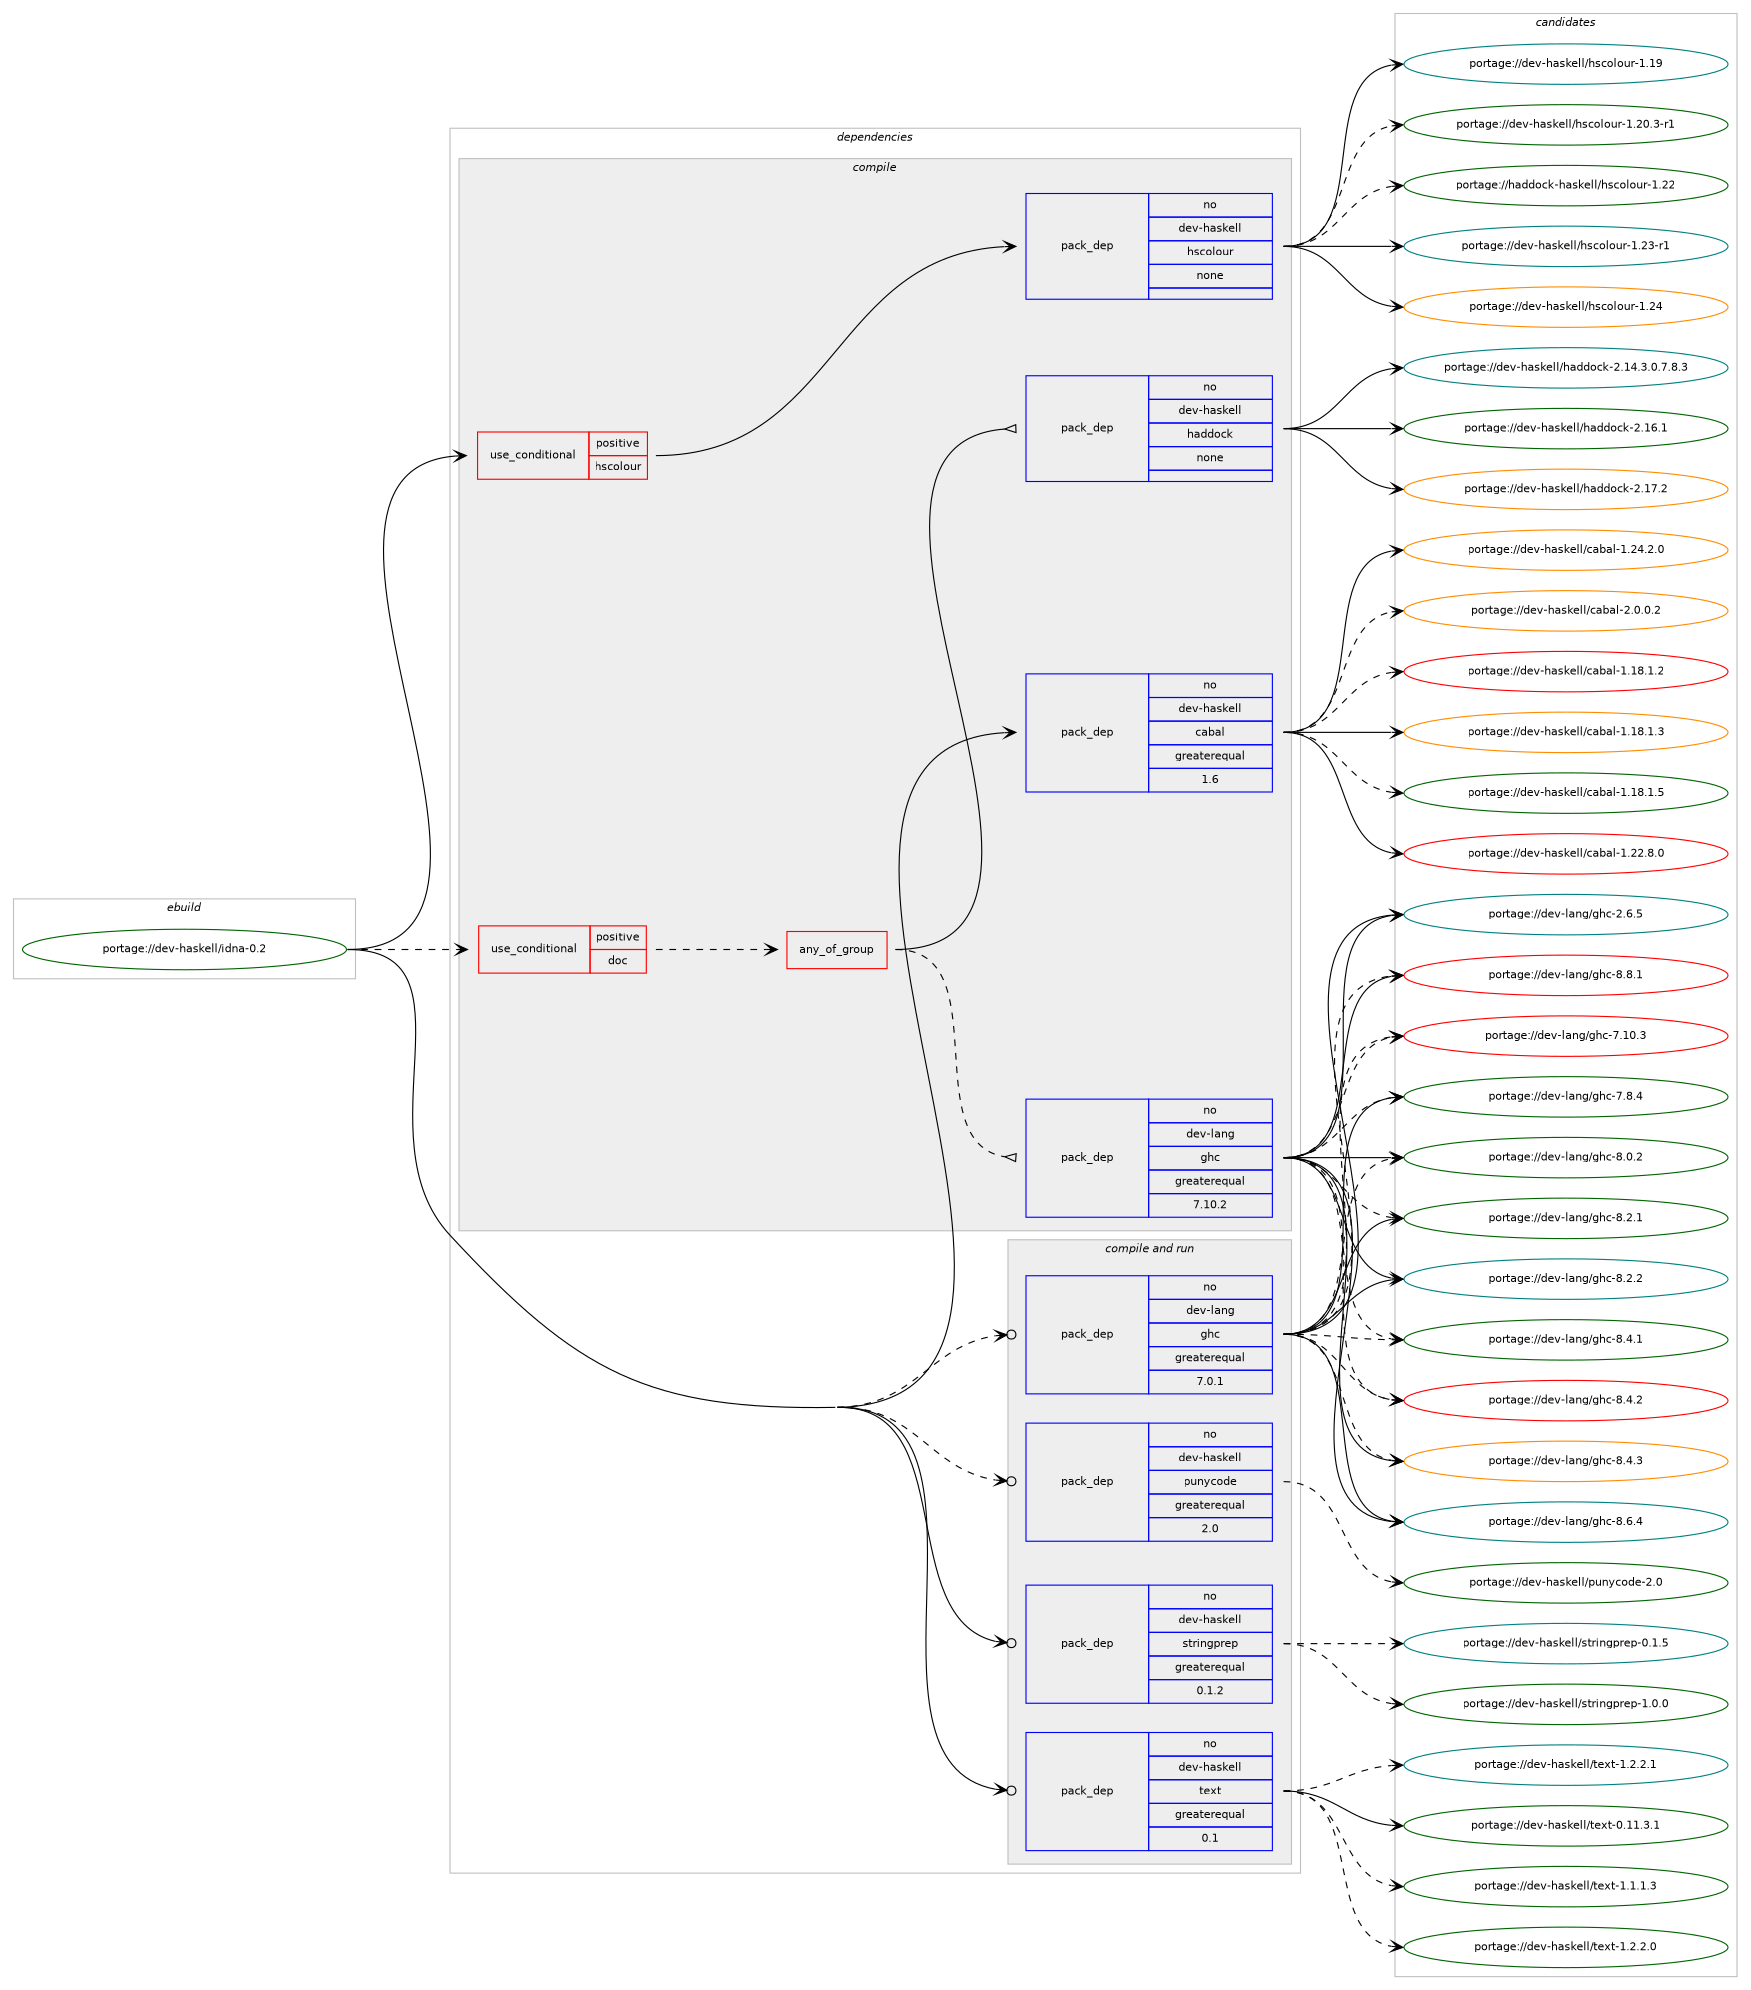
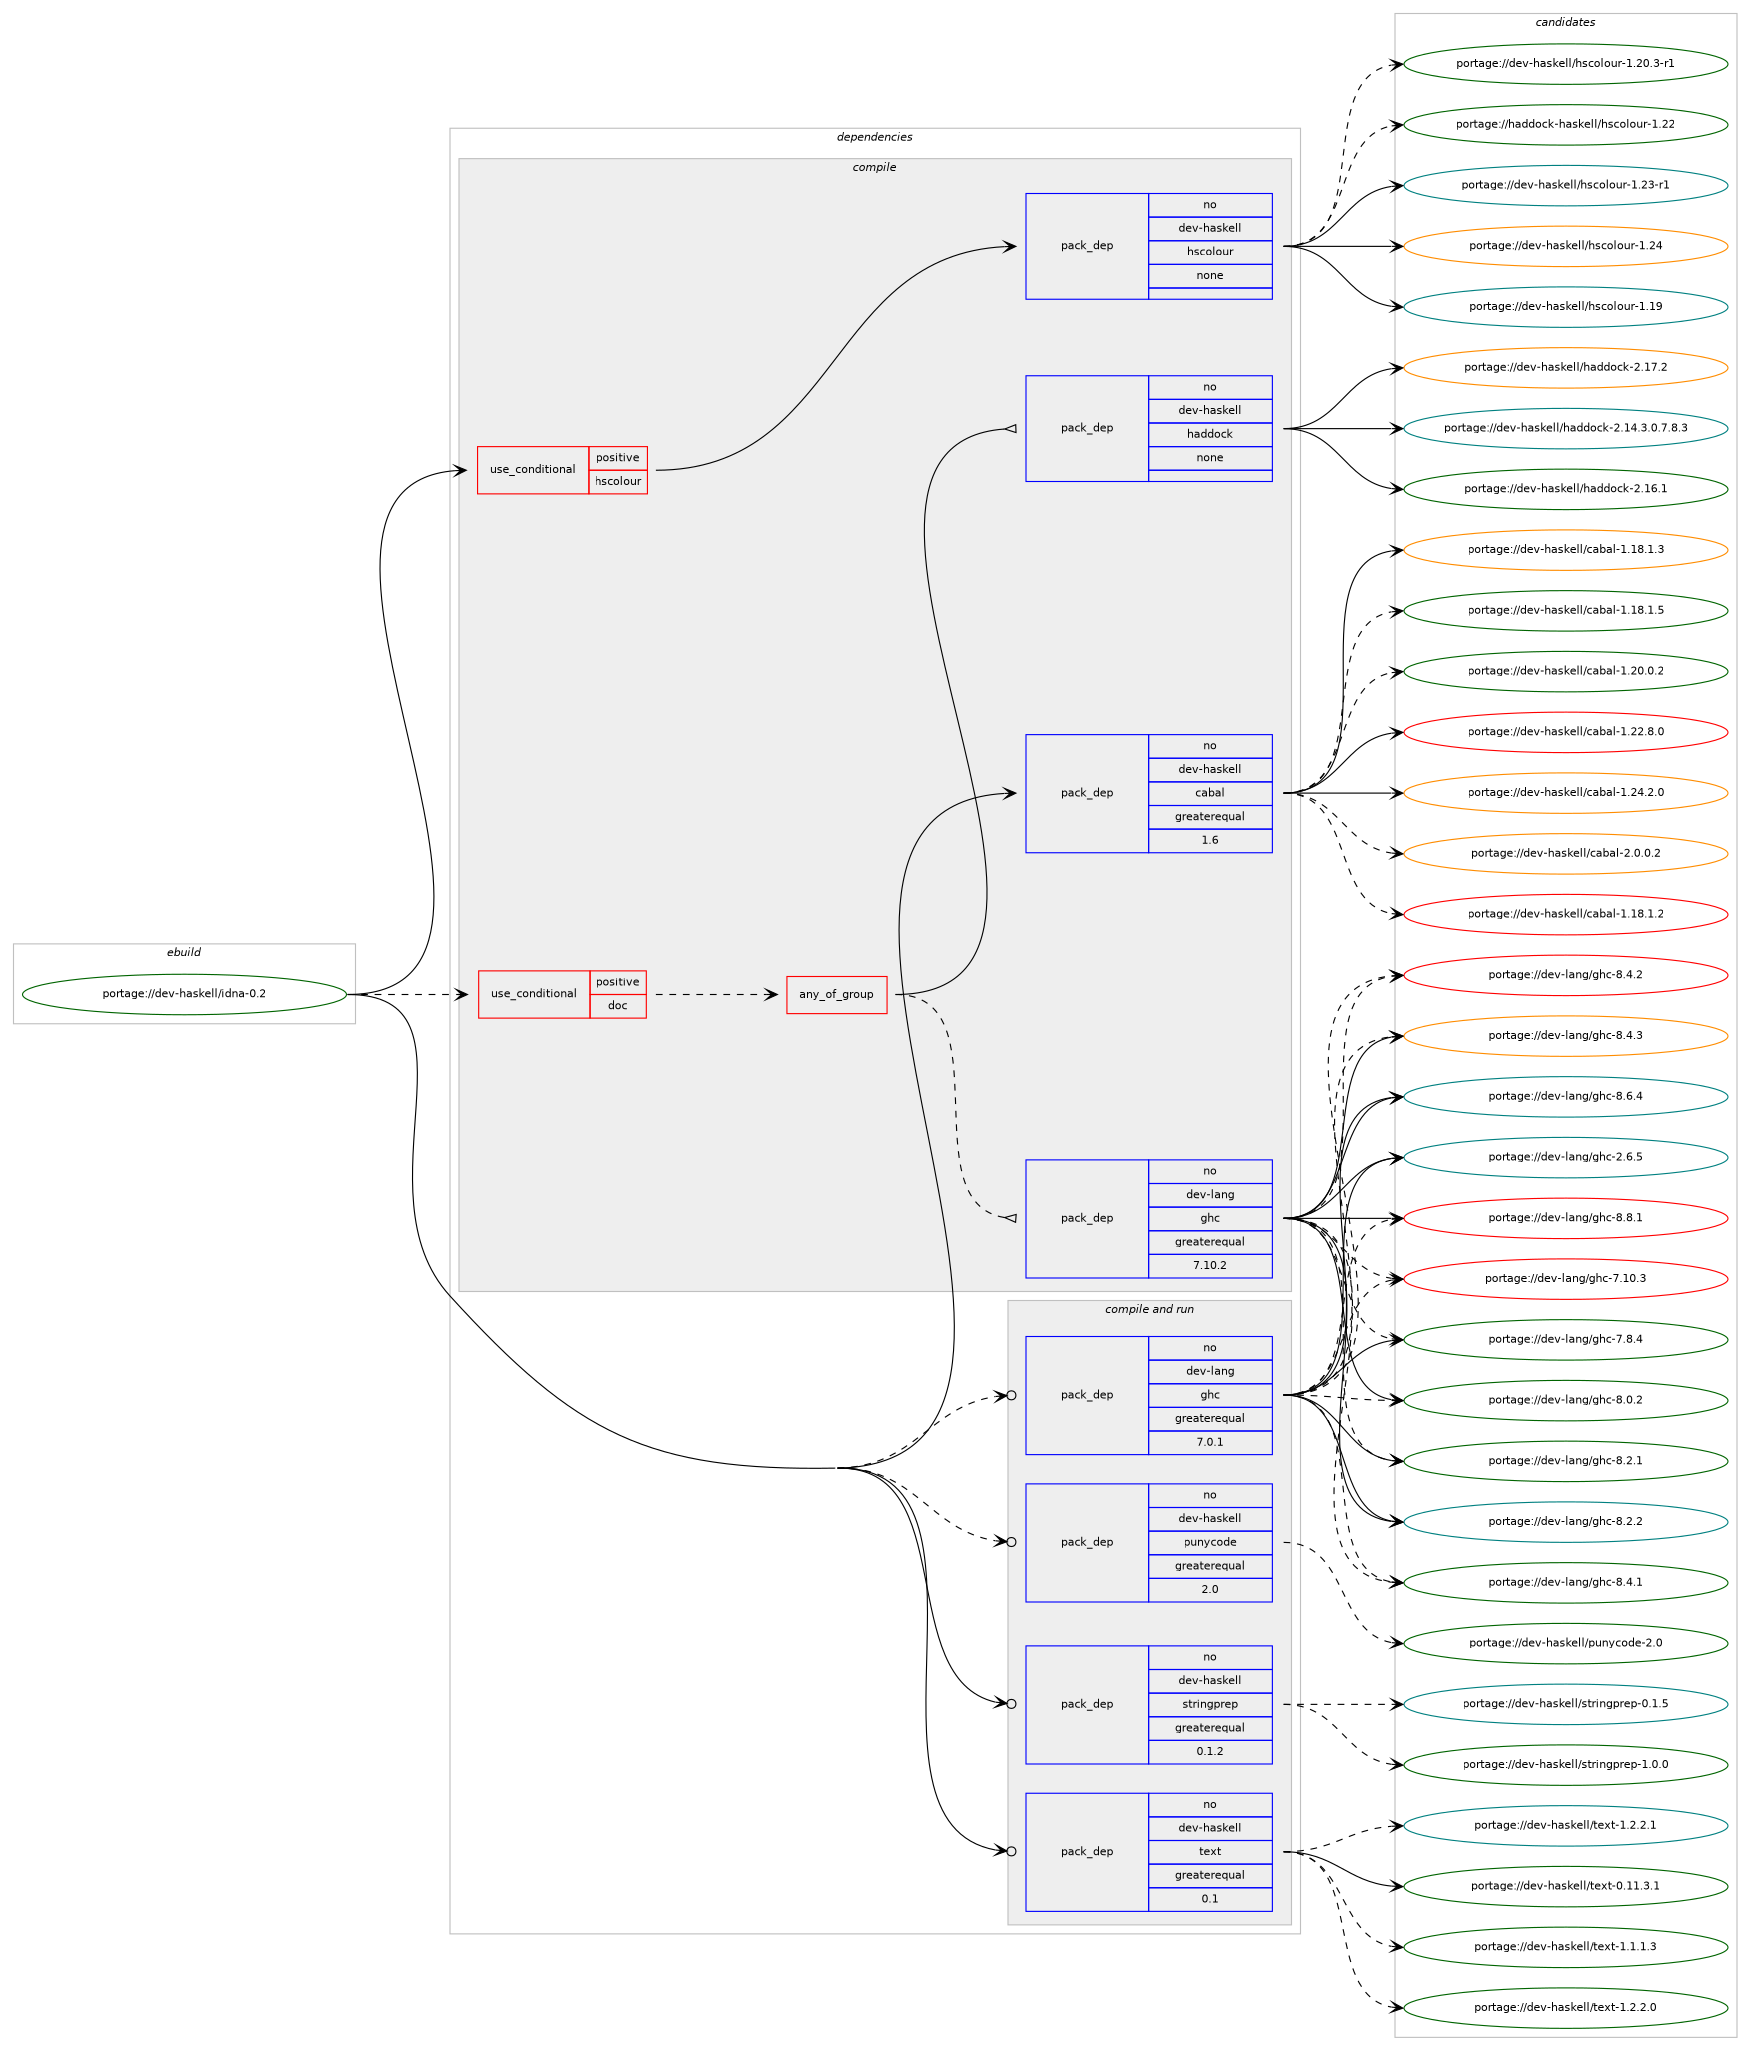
node "portage://dev-haskell/cabal-1.20.0.2": added
